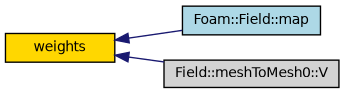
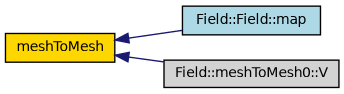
node "Foam::Field::map": label "Foam::Field::map" -> "Field::Field::map"
node "weights": label "weights" -> "meshToMesh"
